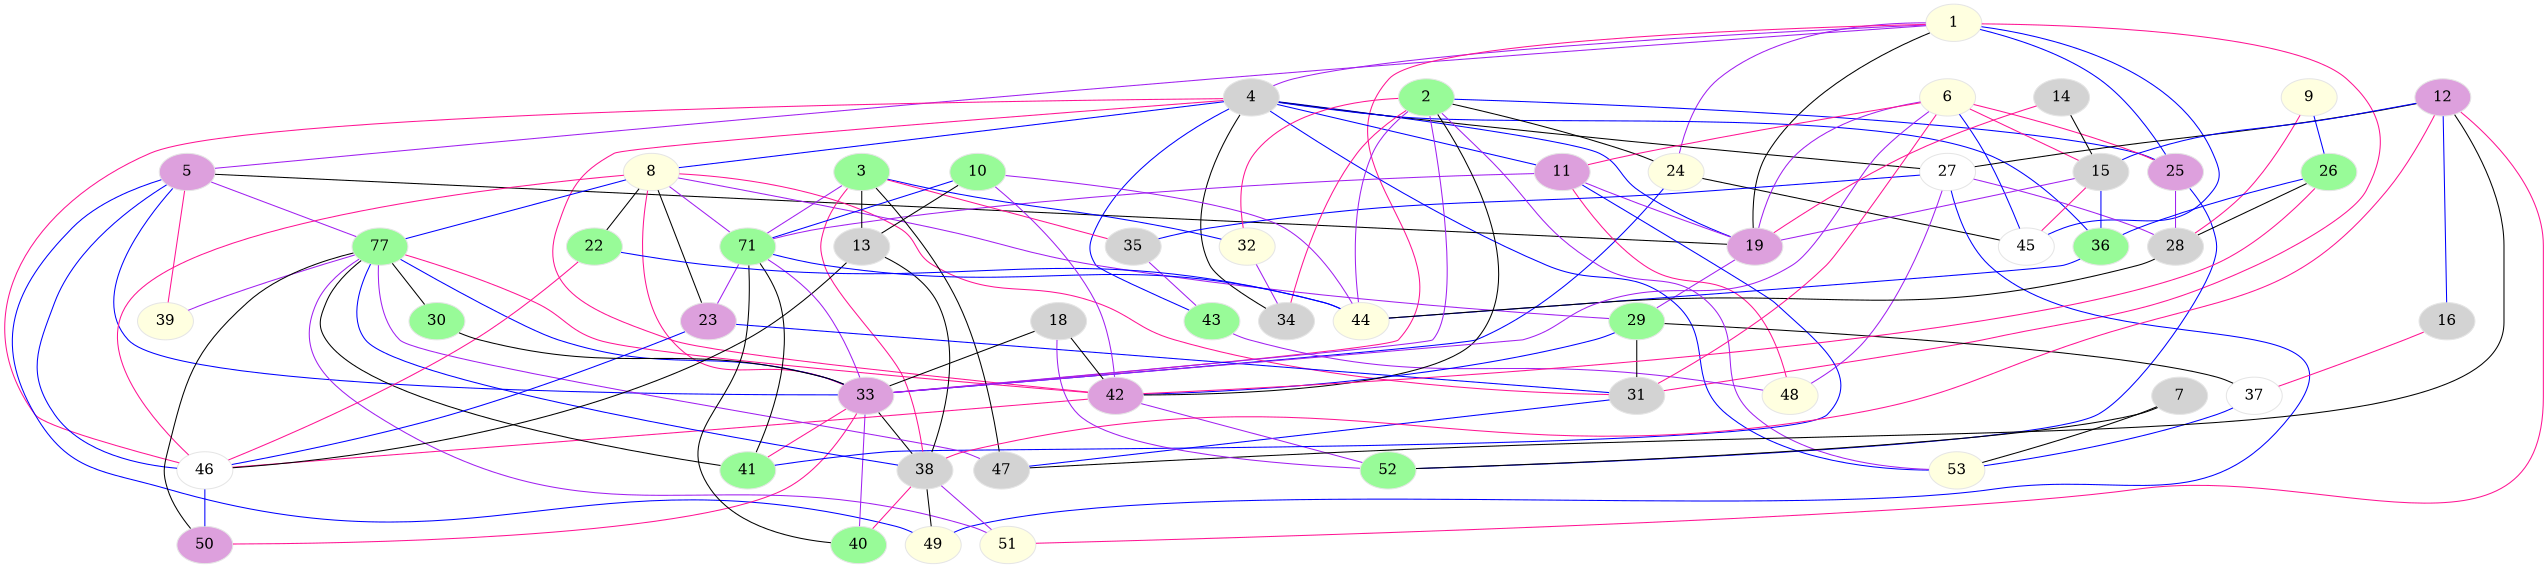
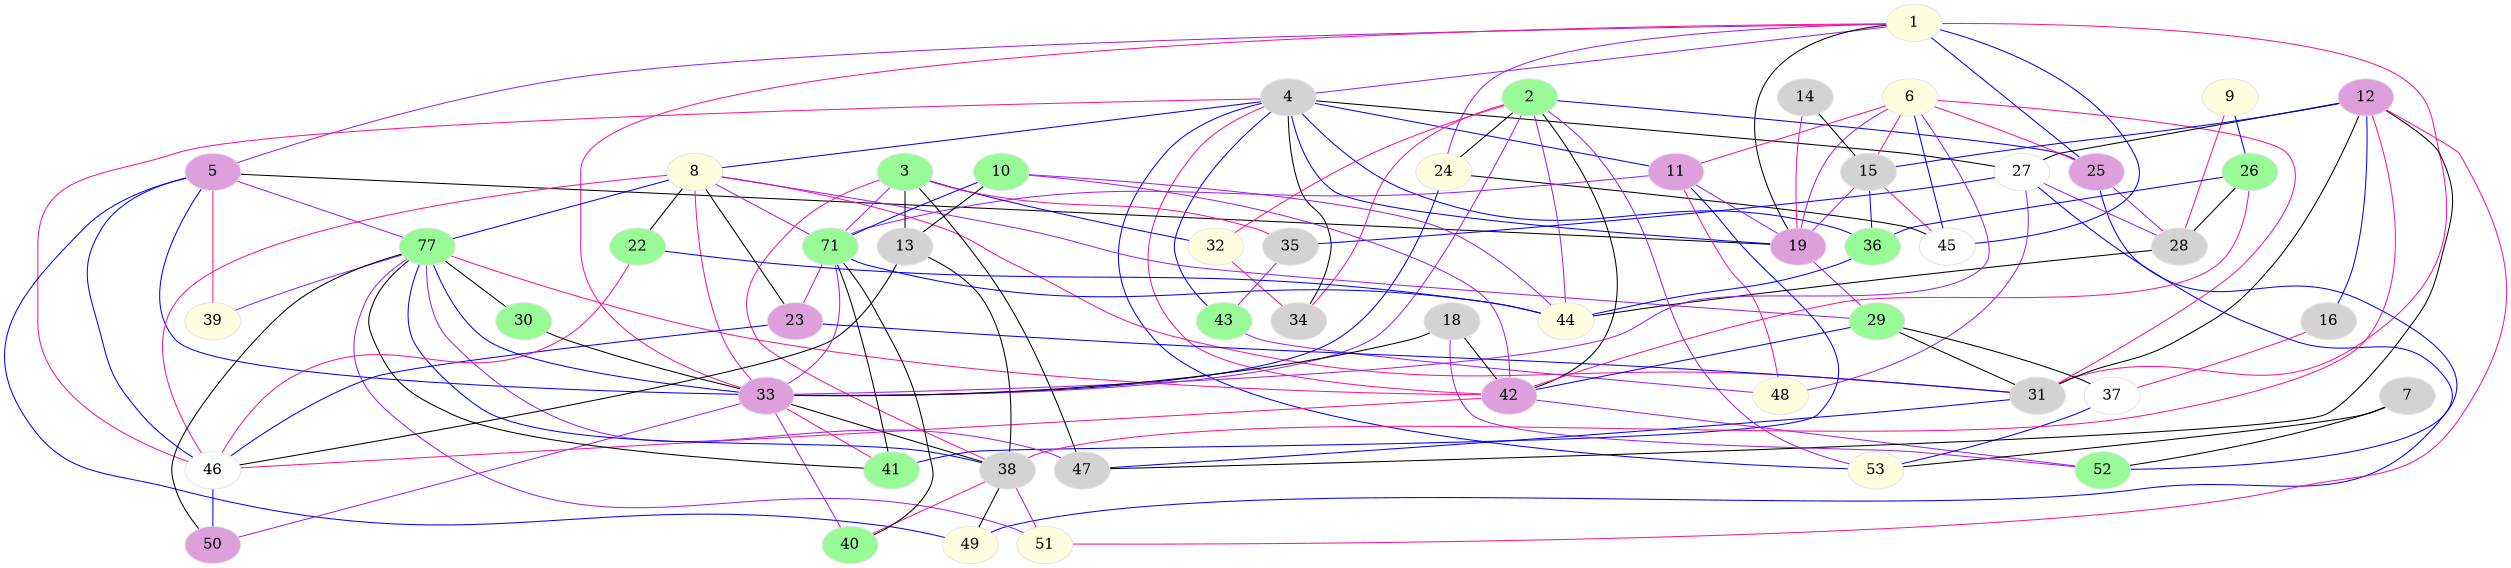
edge "32" -- "34": color purple -> deeppink
edge "12" -- "31": added
edge "33" -- "50": color deeppink -> purple
